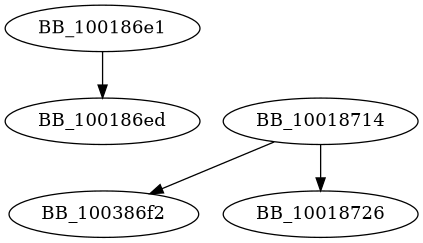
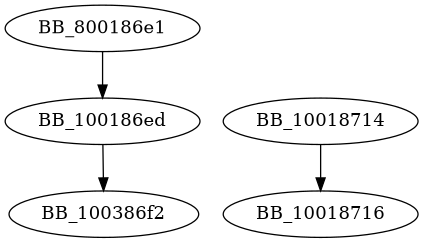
node "BB_100186e1": label "BB_100186e1" -> "BB_800186e1"
edge "BB_10018714" -> "BB_100386f2": now "BB_100186ed" -> "BB_100386f2"
node "BB_10018726": label "BB_10018726" -> "BB_10018716"
